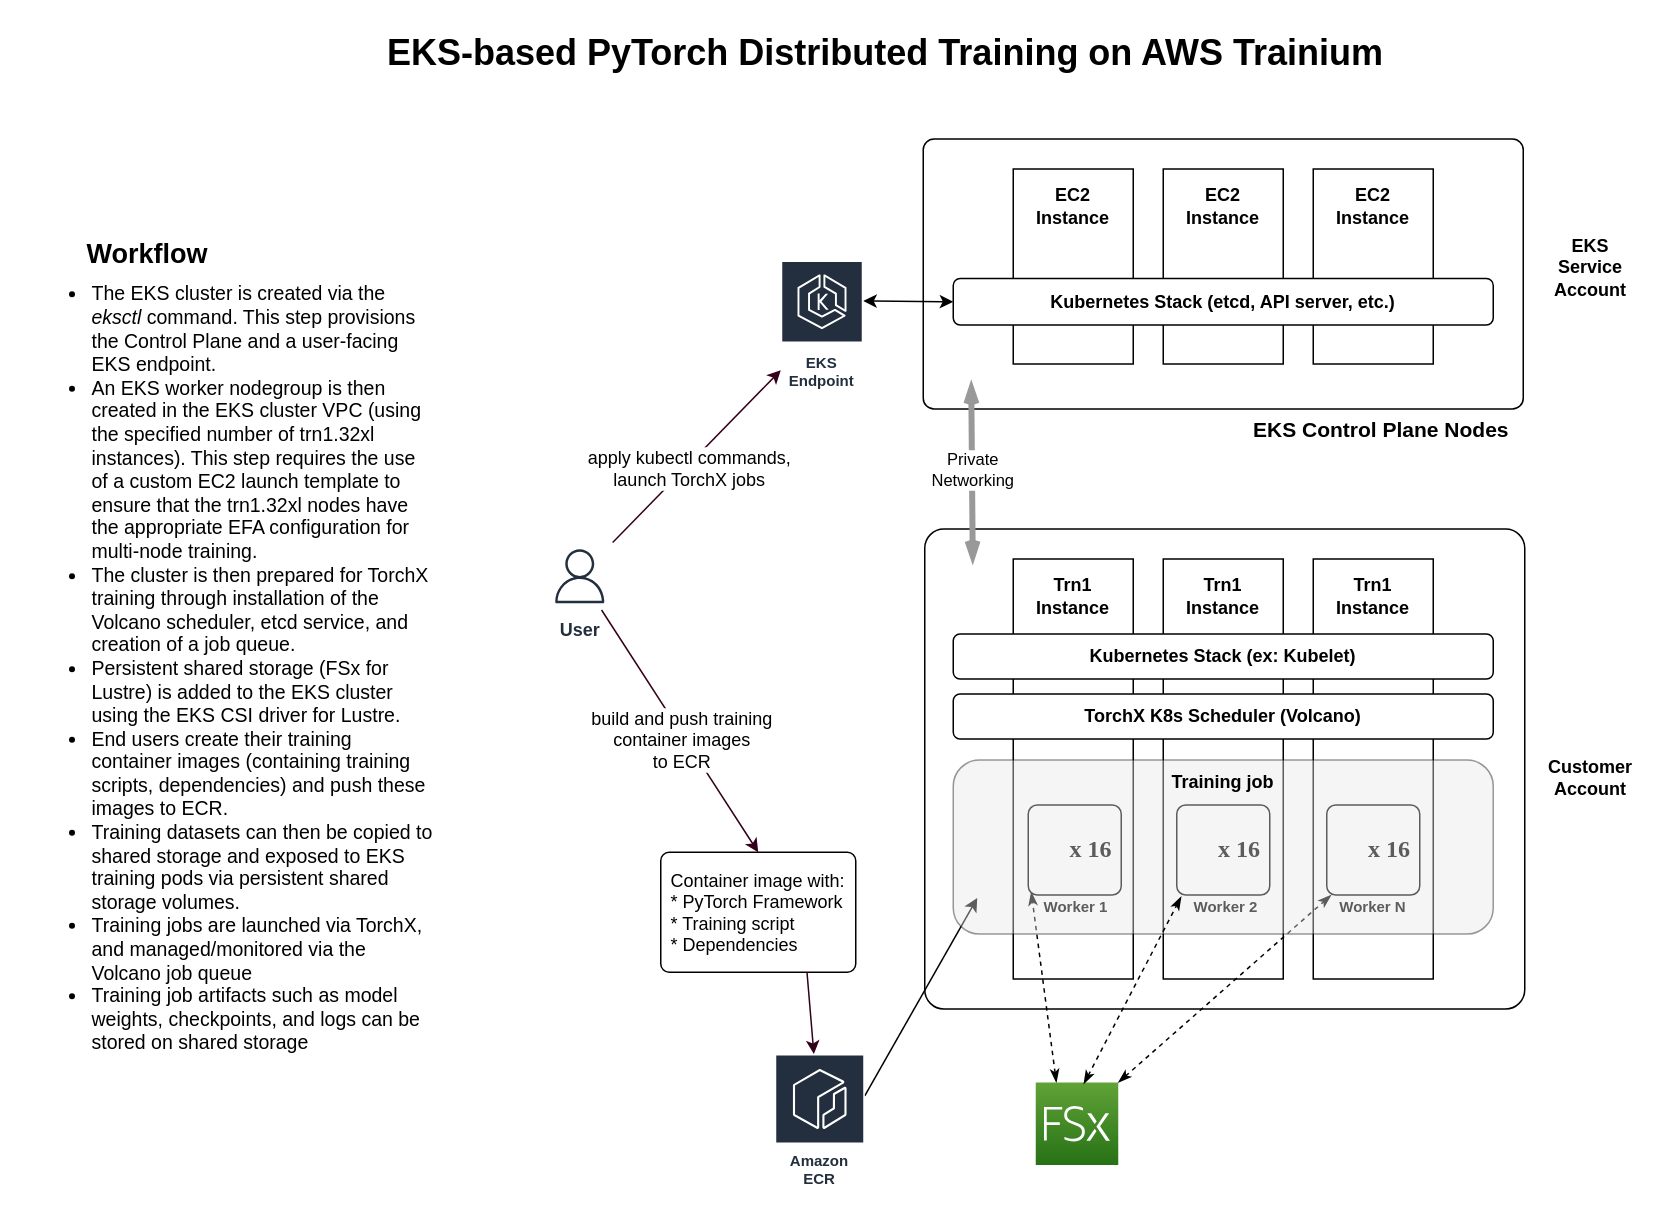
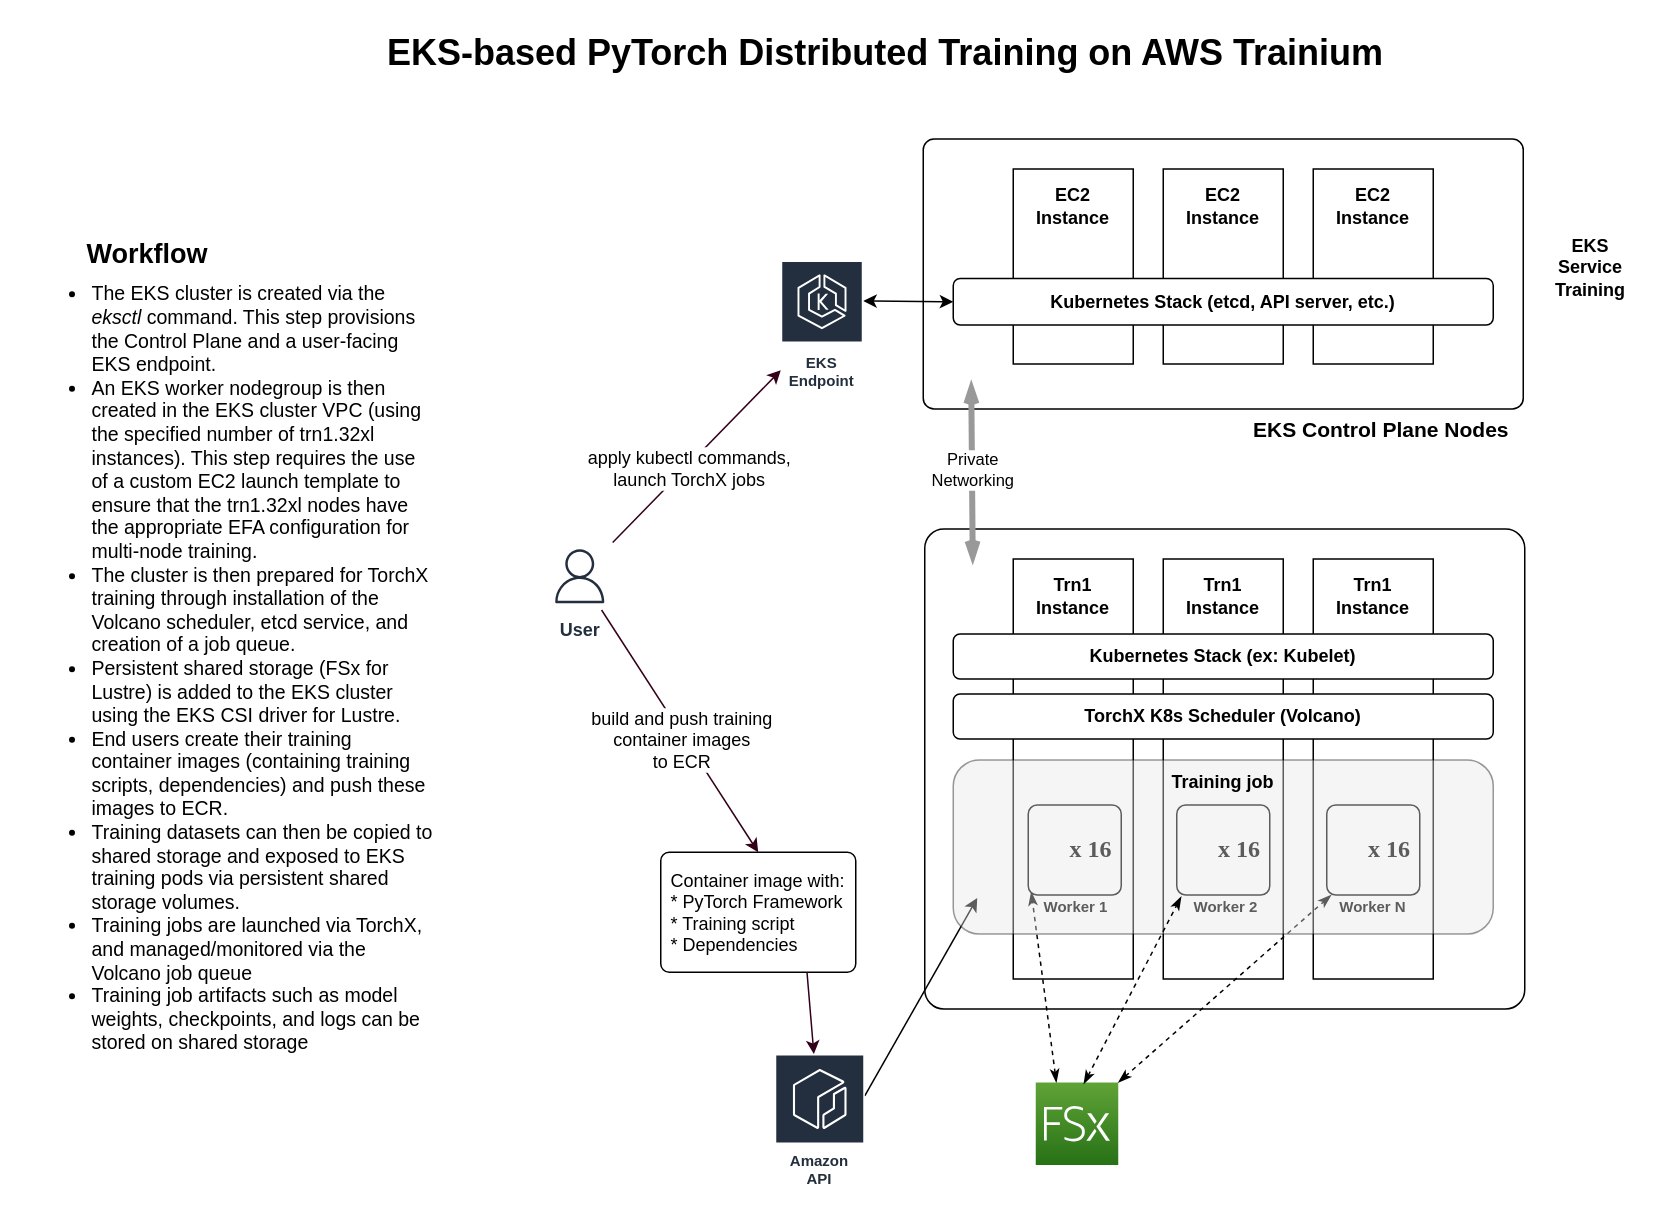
node "EKS Service Account": label "EKS Service Account" -> "EKS Service Training"
node "Customer Account": removed
node "Amazon ECR": label "Amazon ECR" -> "Amazon API"
